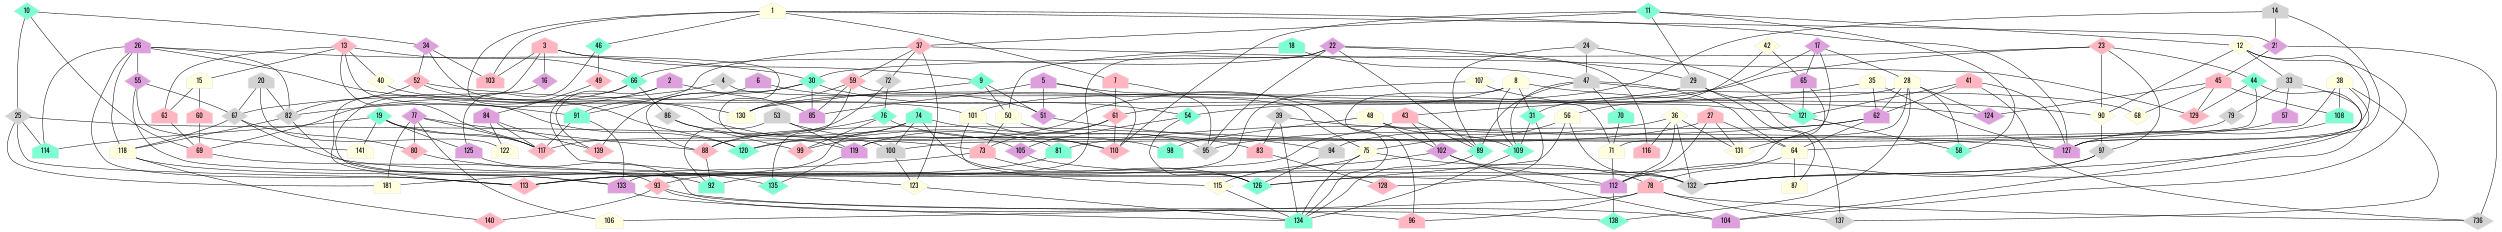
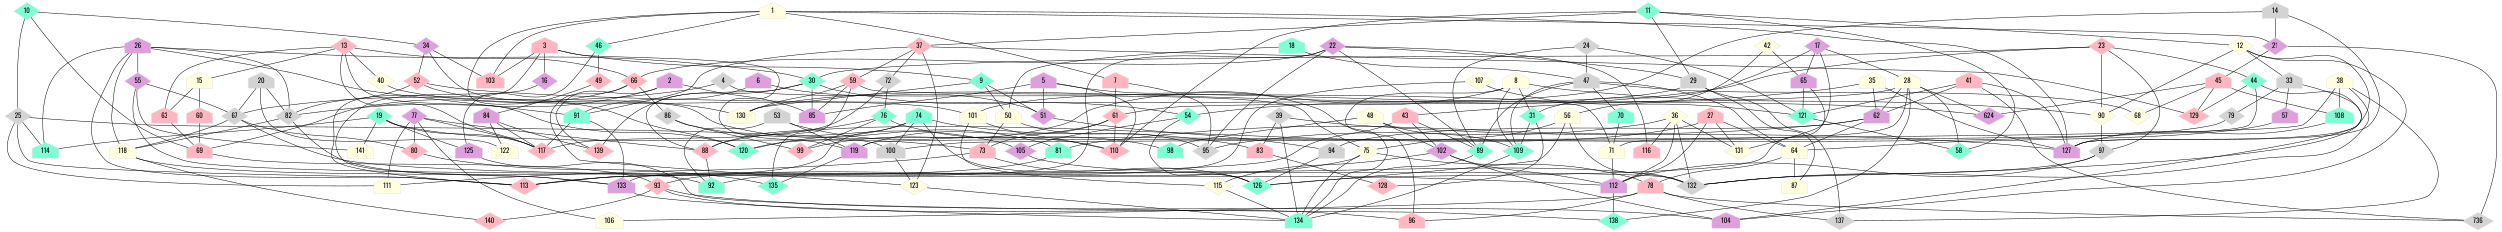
node "66": fillcolor aquamarine -> lightpink
node "124": label "124" -> "624"
node "181": label "181" -> "111"
